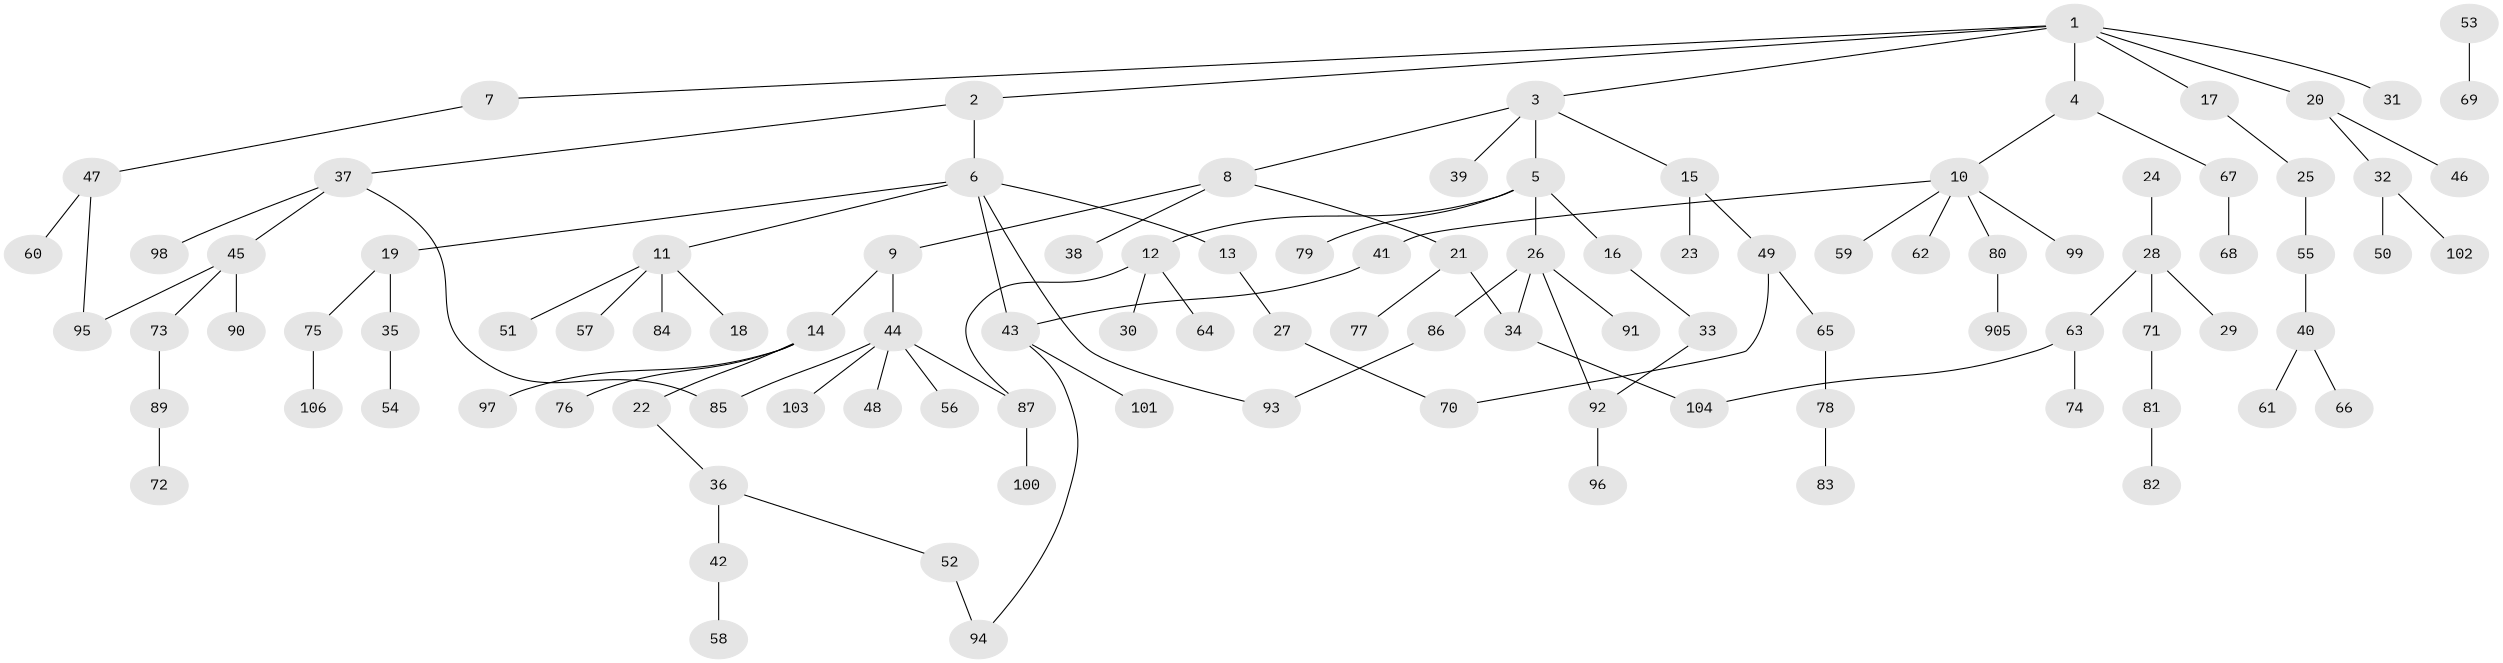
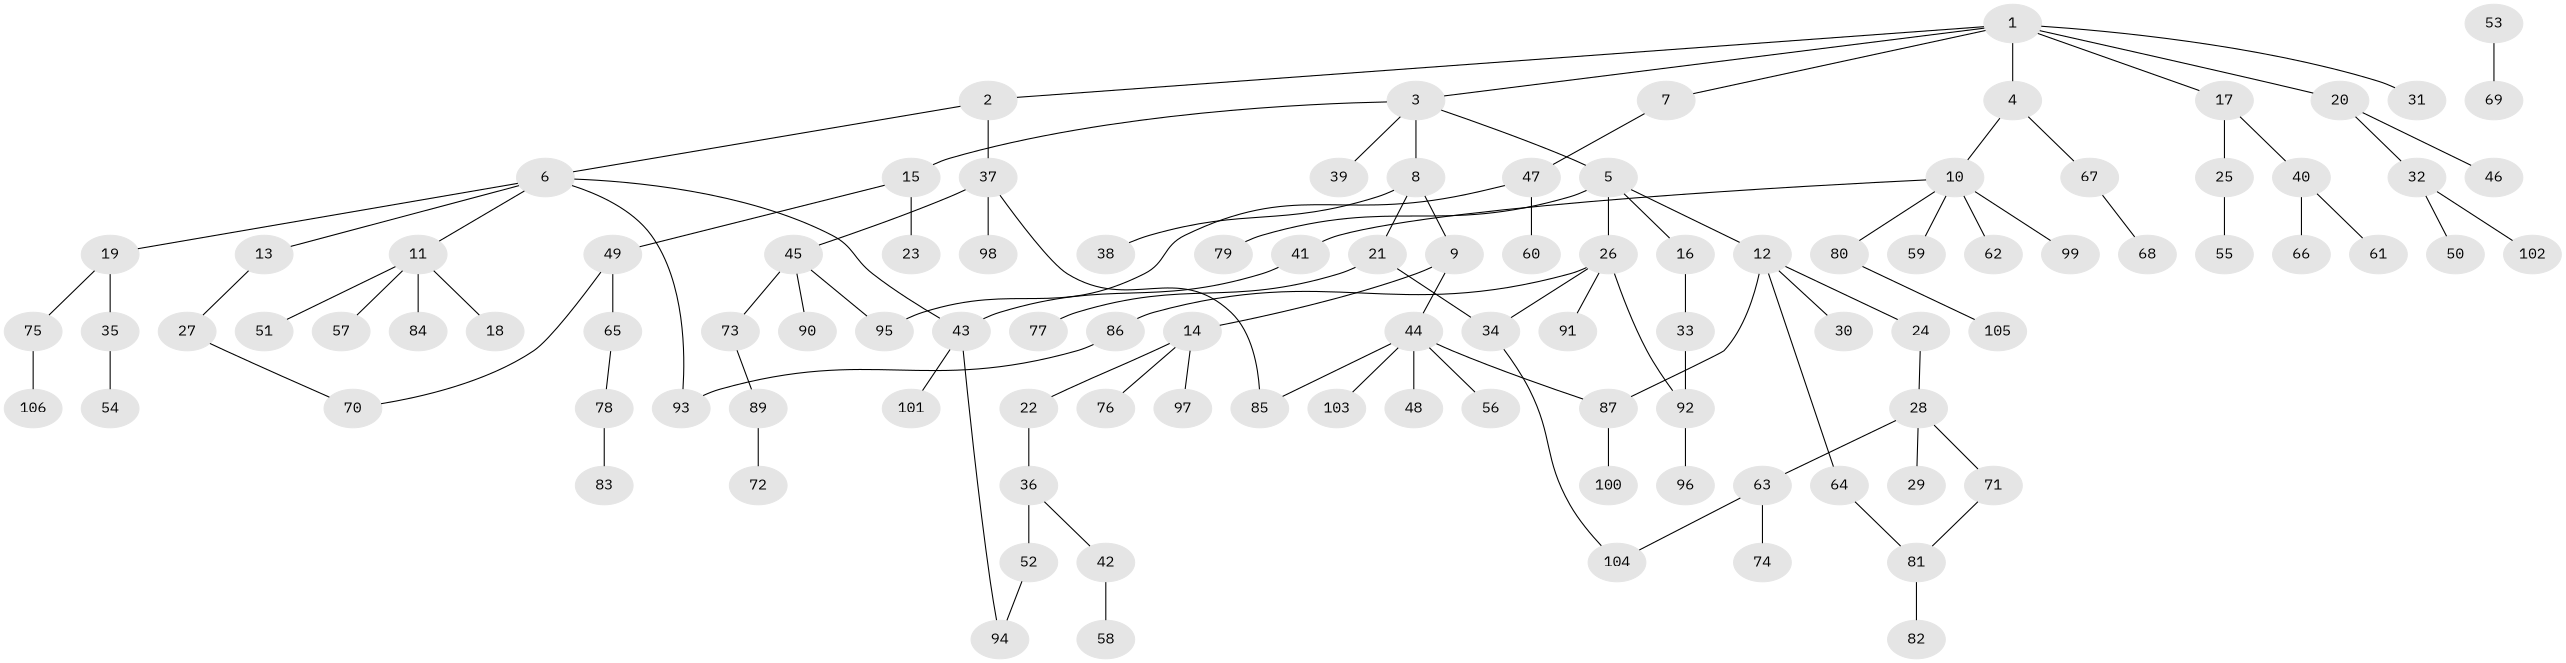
edge "12" -- "24": added
edge "55" -- "40": now "17" -- "40"
node "905": label "905" -> "105"
edge "64" -- "81": added
